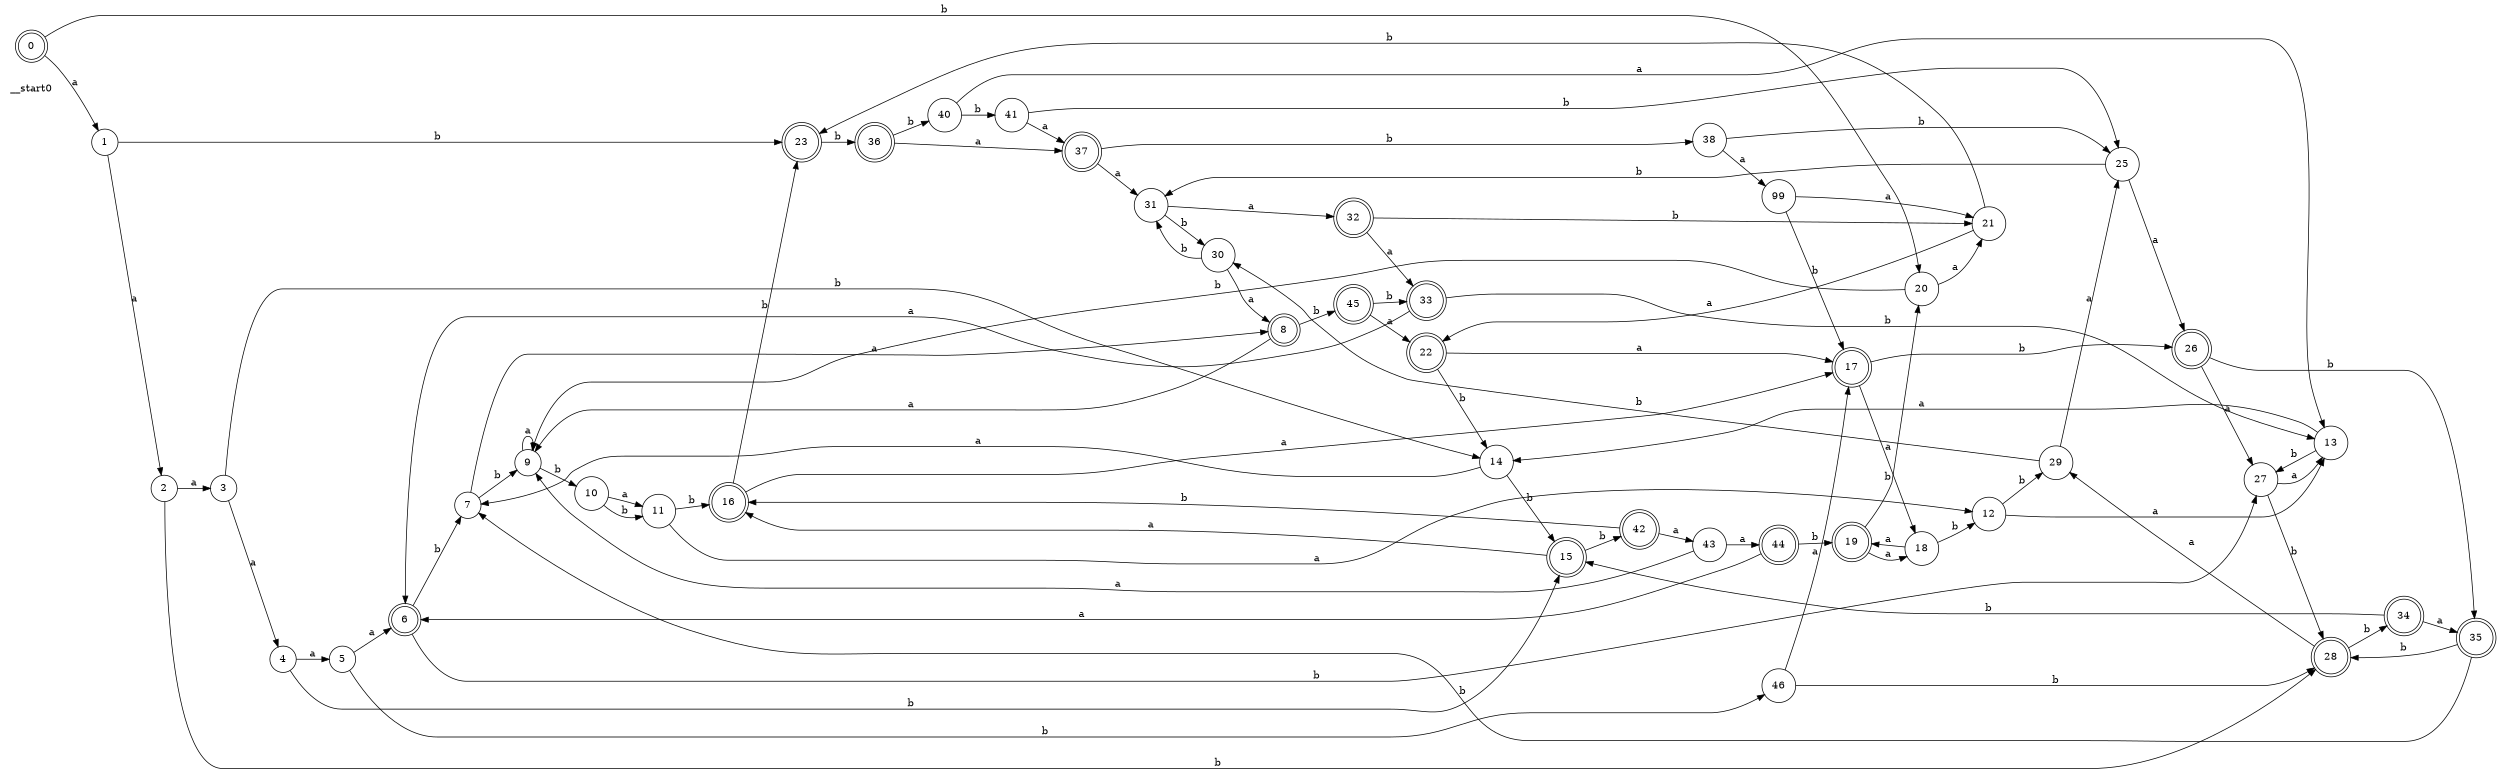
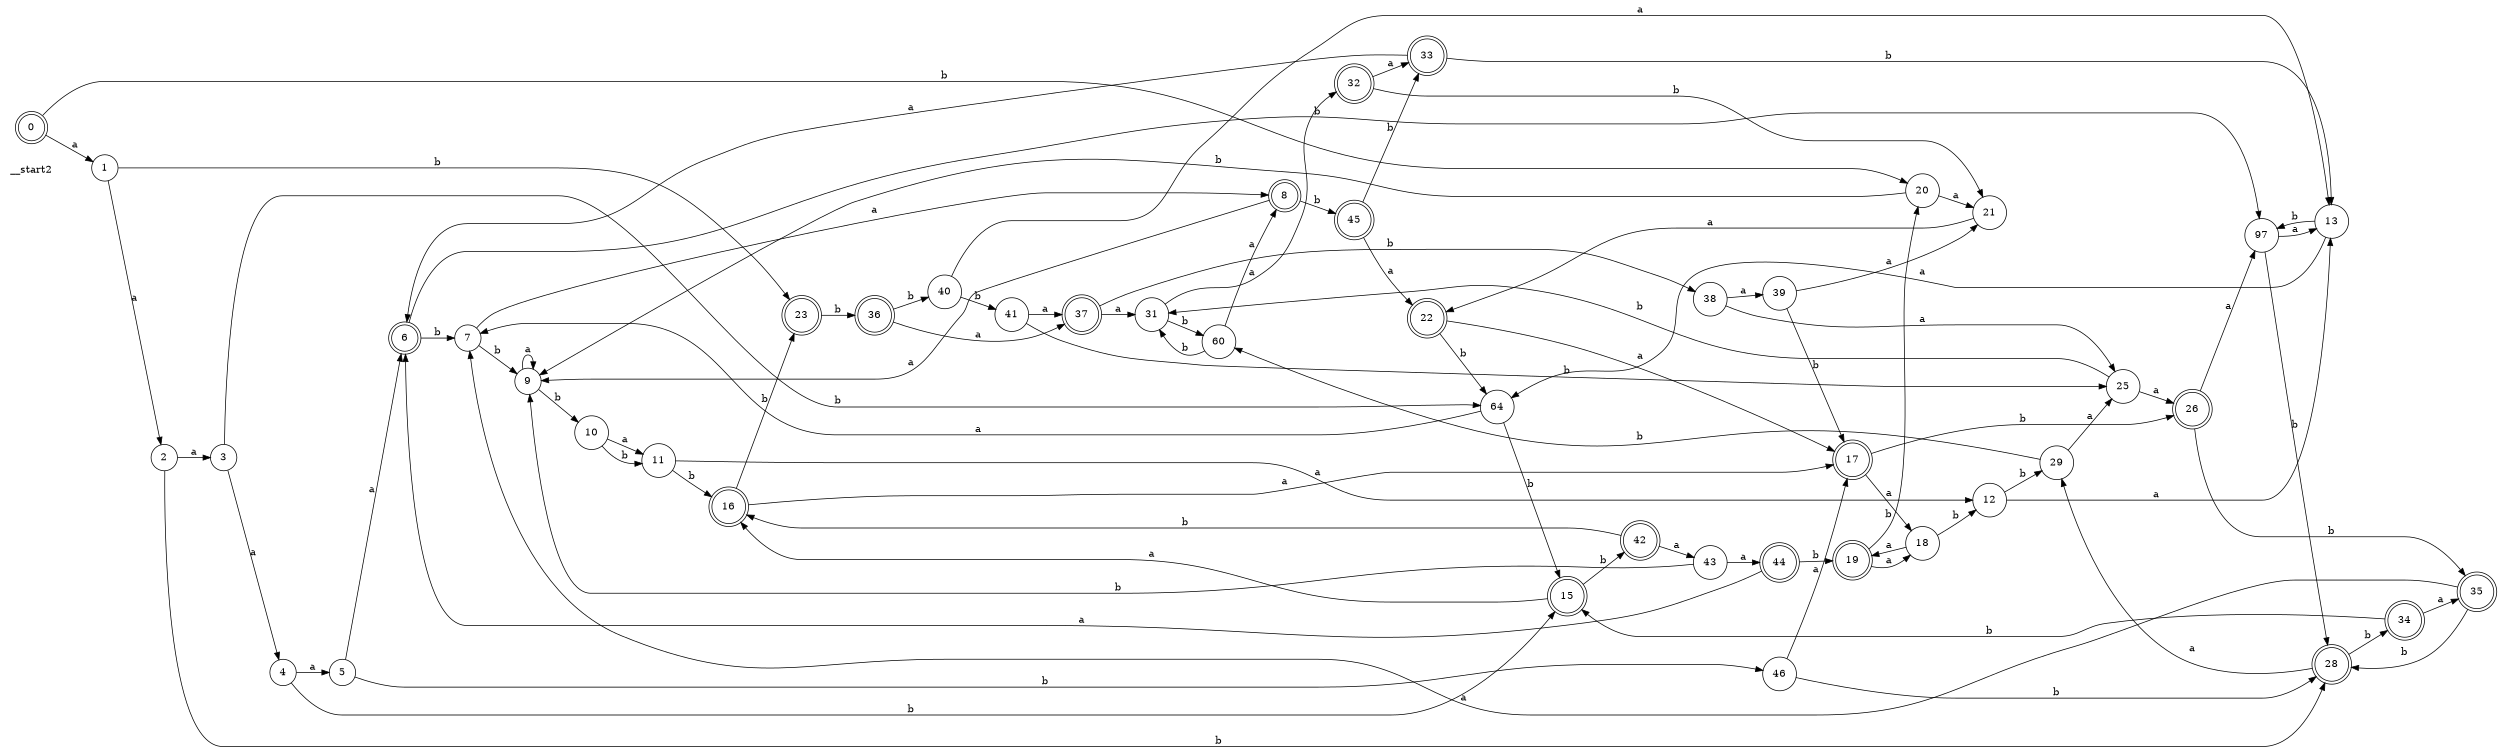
edge "21" -> "23": removed, label "b"
node "__start0": label "__start0" -> "__start2"
edge "38" -> "25": label "b" -> "a"
node "99": label "99" -> "39"
node "30": label "30" -> "60"
node "14": label "14" -> "64"
node "27": label "27" -> "97"
edge "43" -> "9": label "a" -> "b"
edge "35" -> "7": label "b" -> "a"
